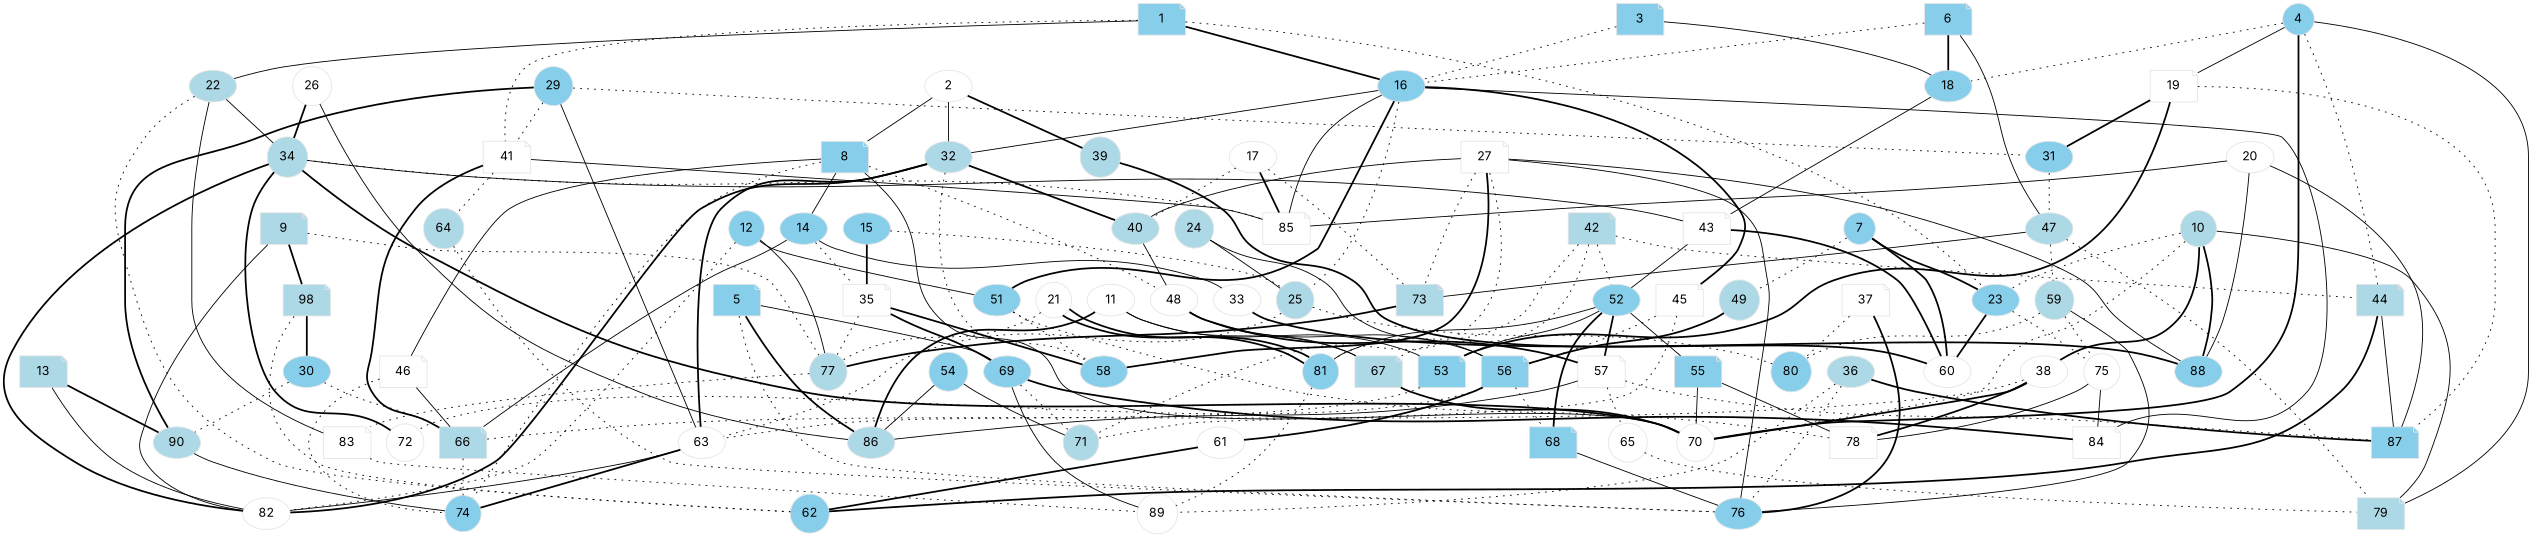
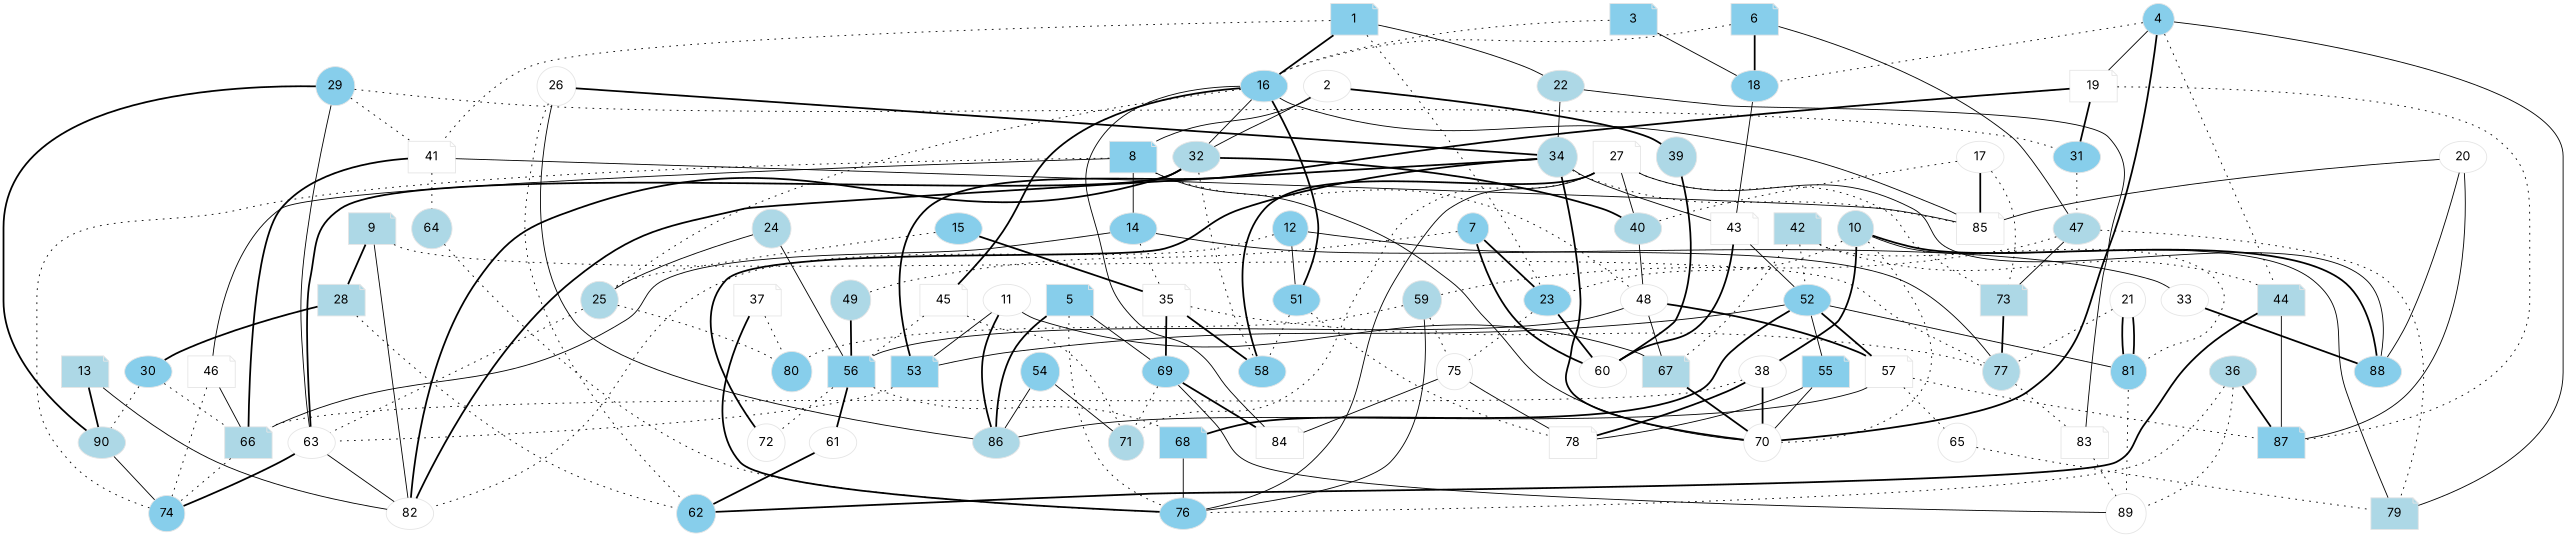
node "98": label "98" -> "28"
edge "22" -- "62": now "26" -- "62"
